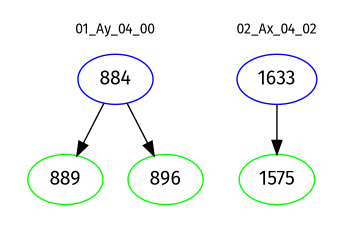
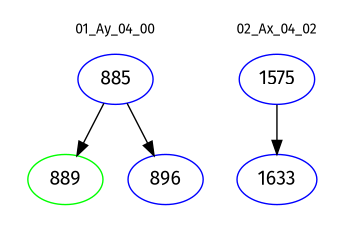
node "884": label "884" -> "885"
edge "1633" -> "1575": reversed
node "896": color green -> blue
node "1575": color green -> blue
